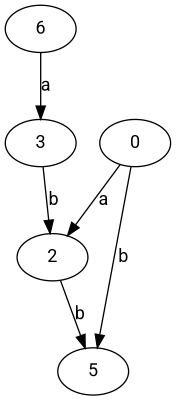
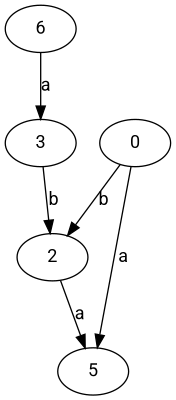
edge "0" -> "2": label "a" -> "b"
edge "0" -> "5": label "b" -> "a"
edge "2" -> "5": label "b" -> "a"
